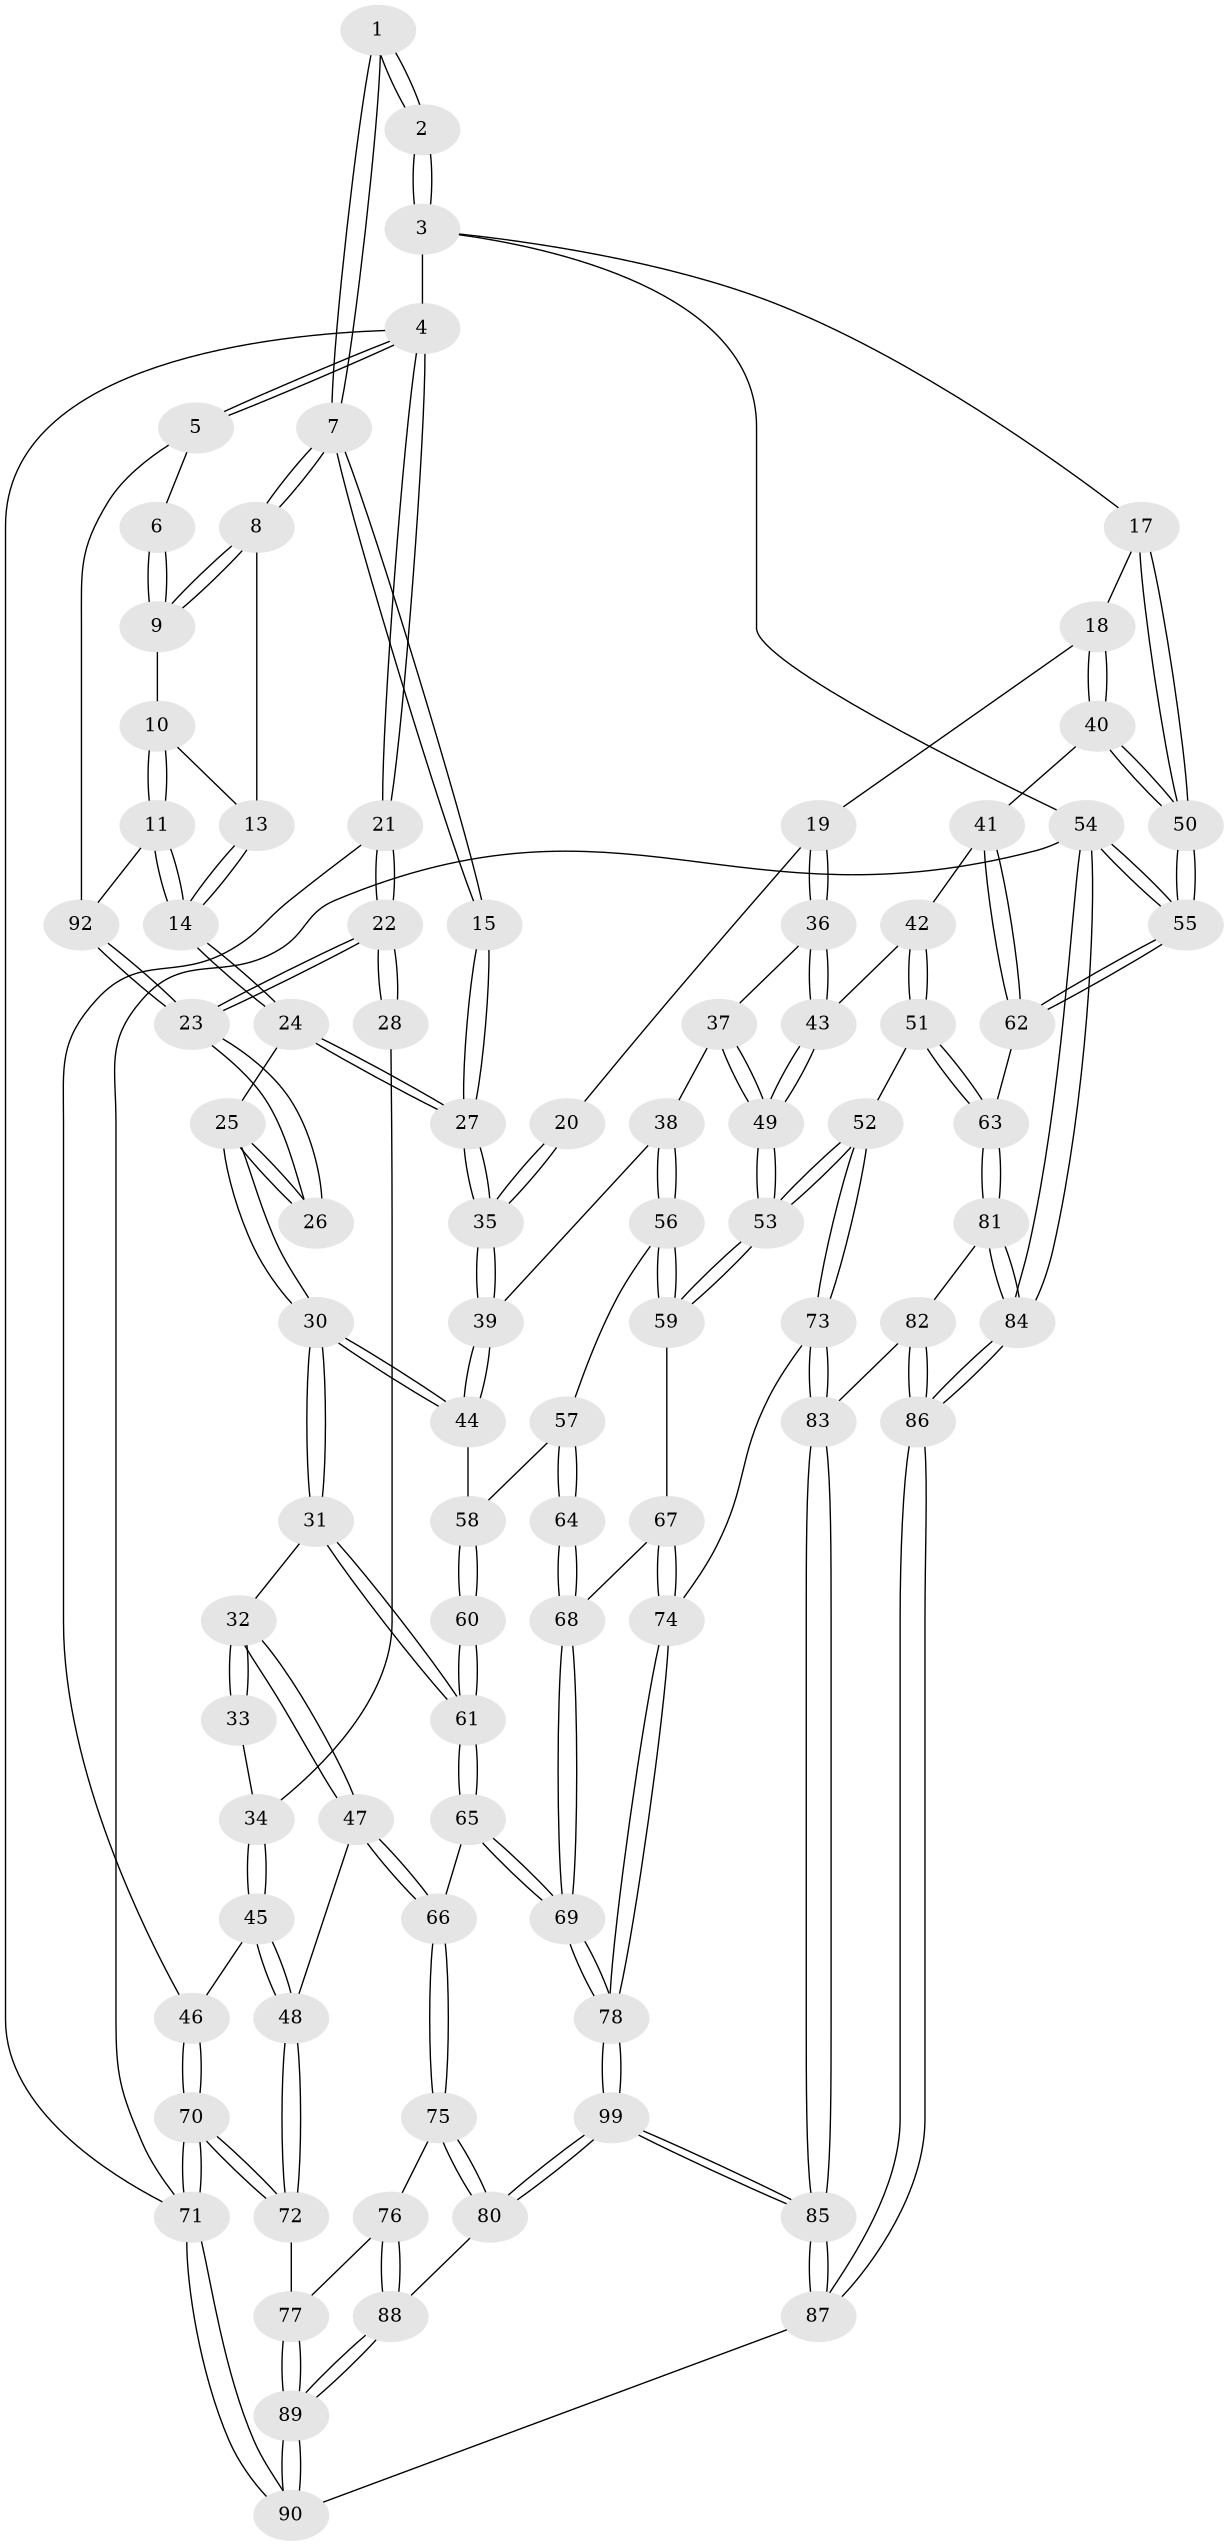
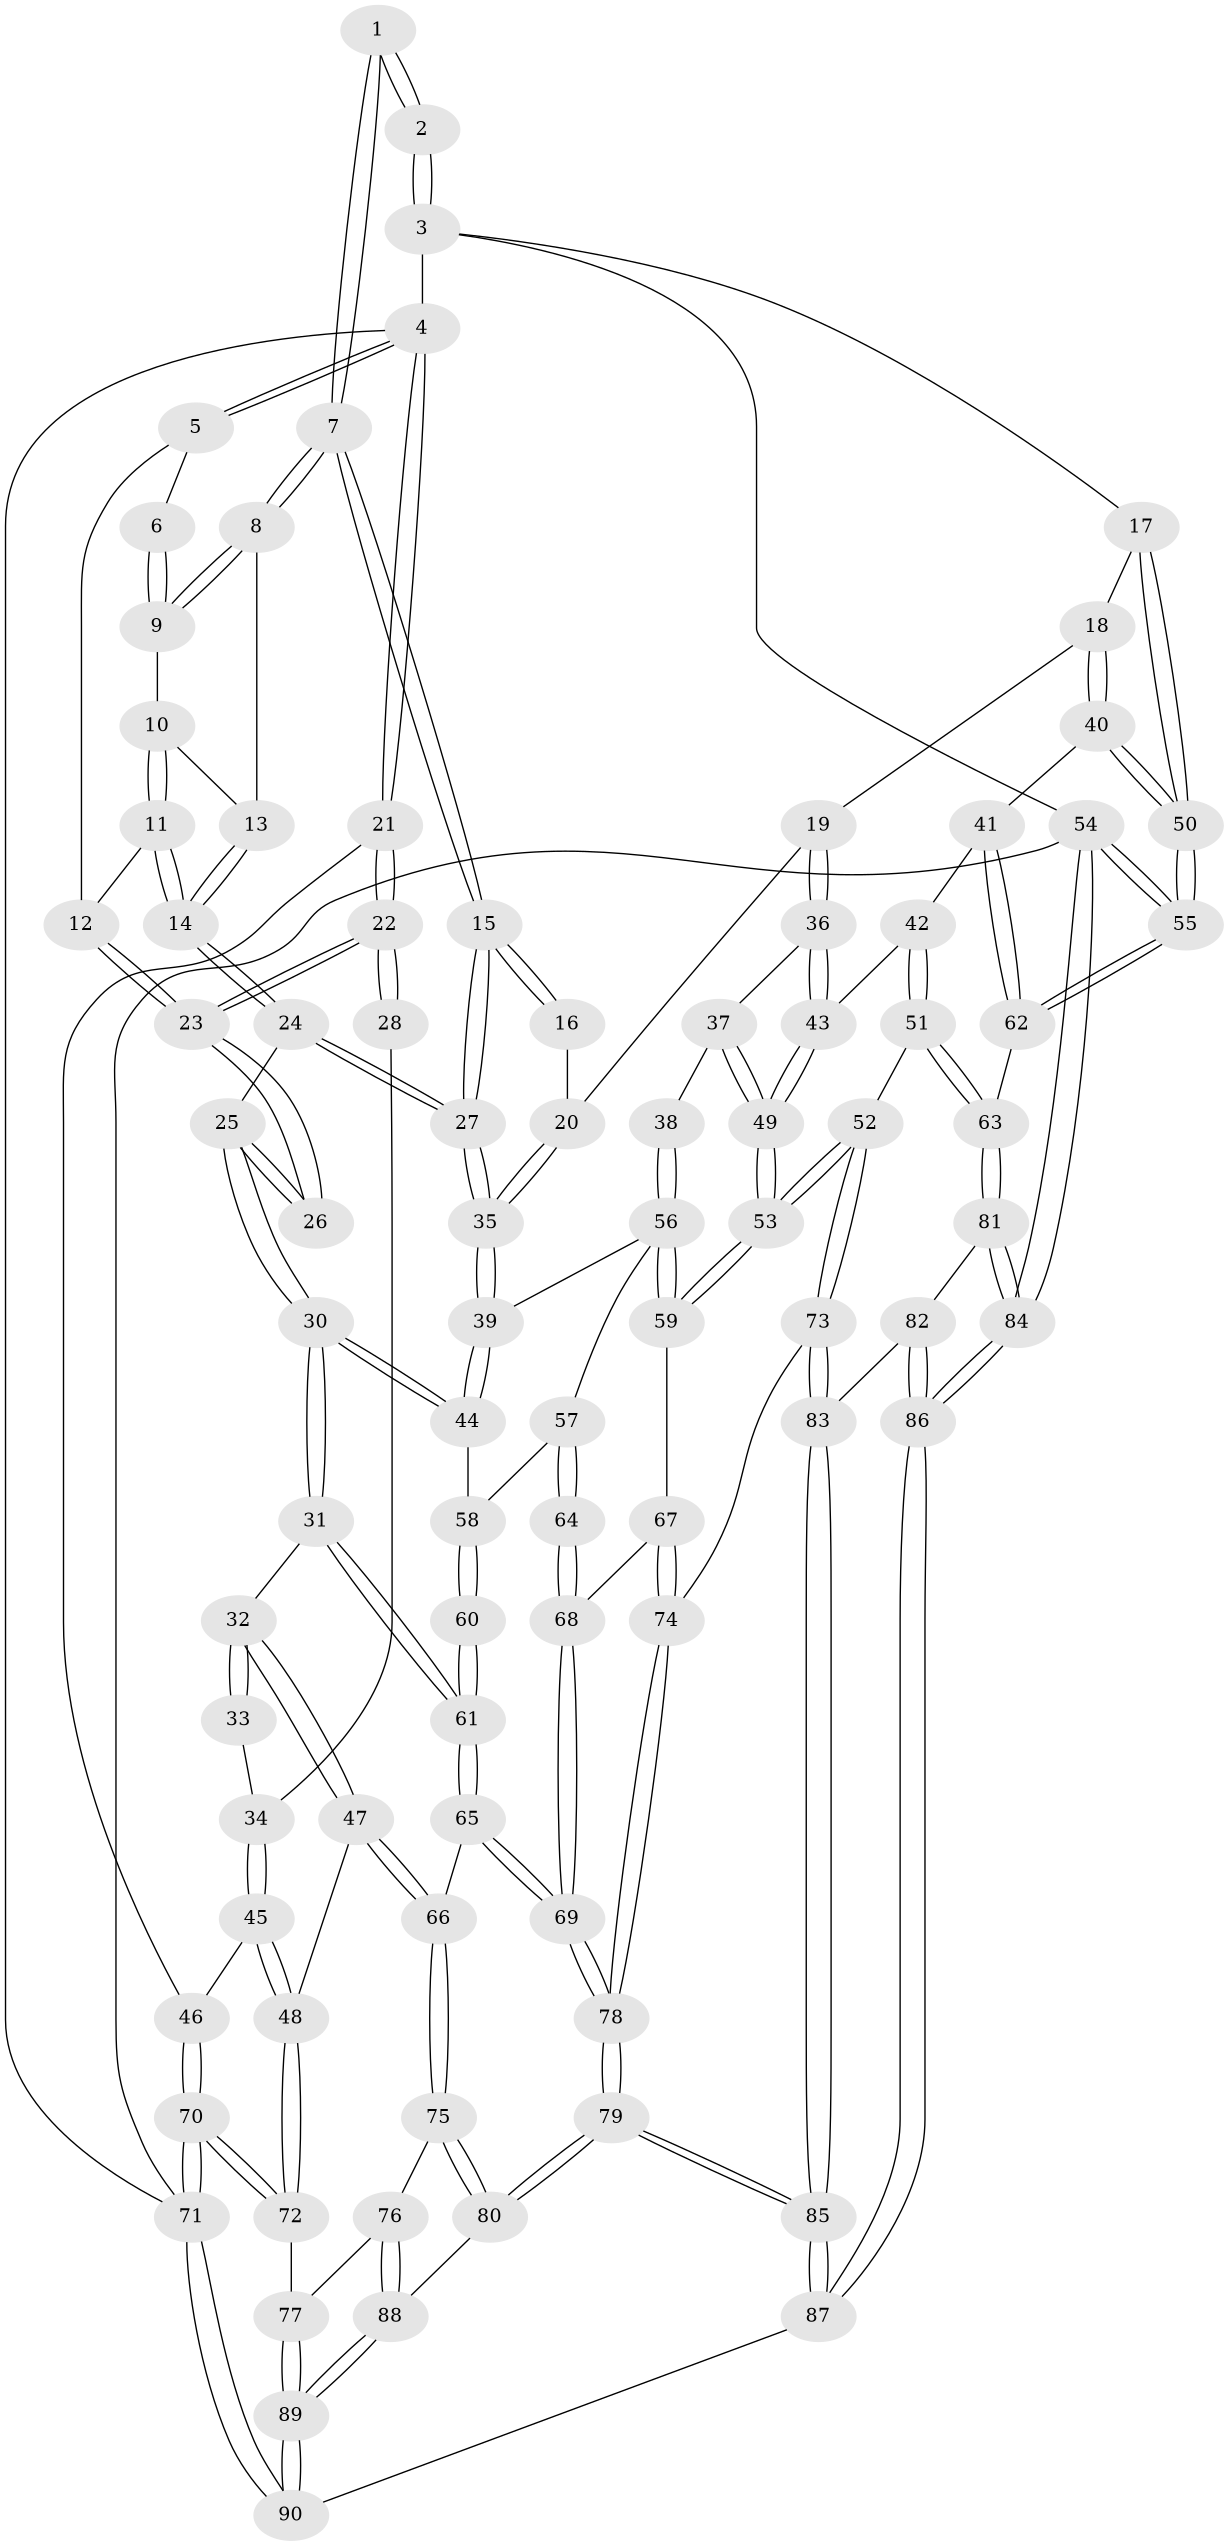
node "92": label "92" -> "12"
node "16": added
edge "38" -- "39": now "56" -- "39"
node "99": label "99" -> "79"
